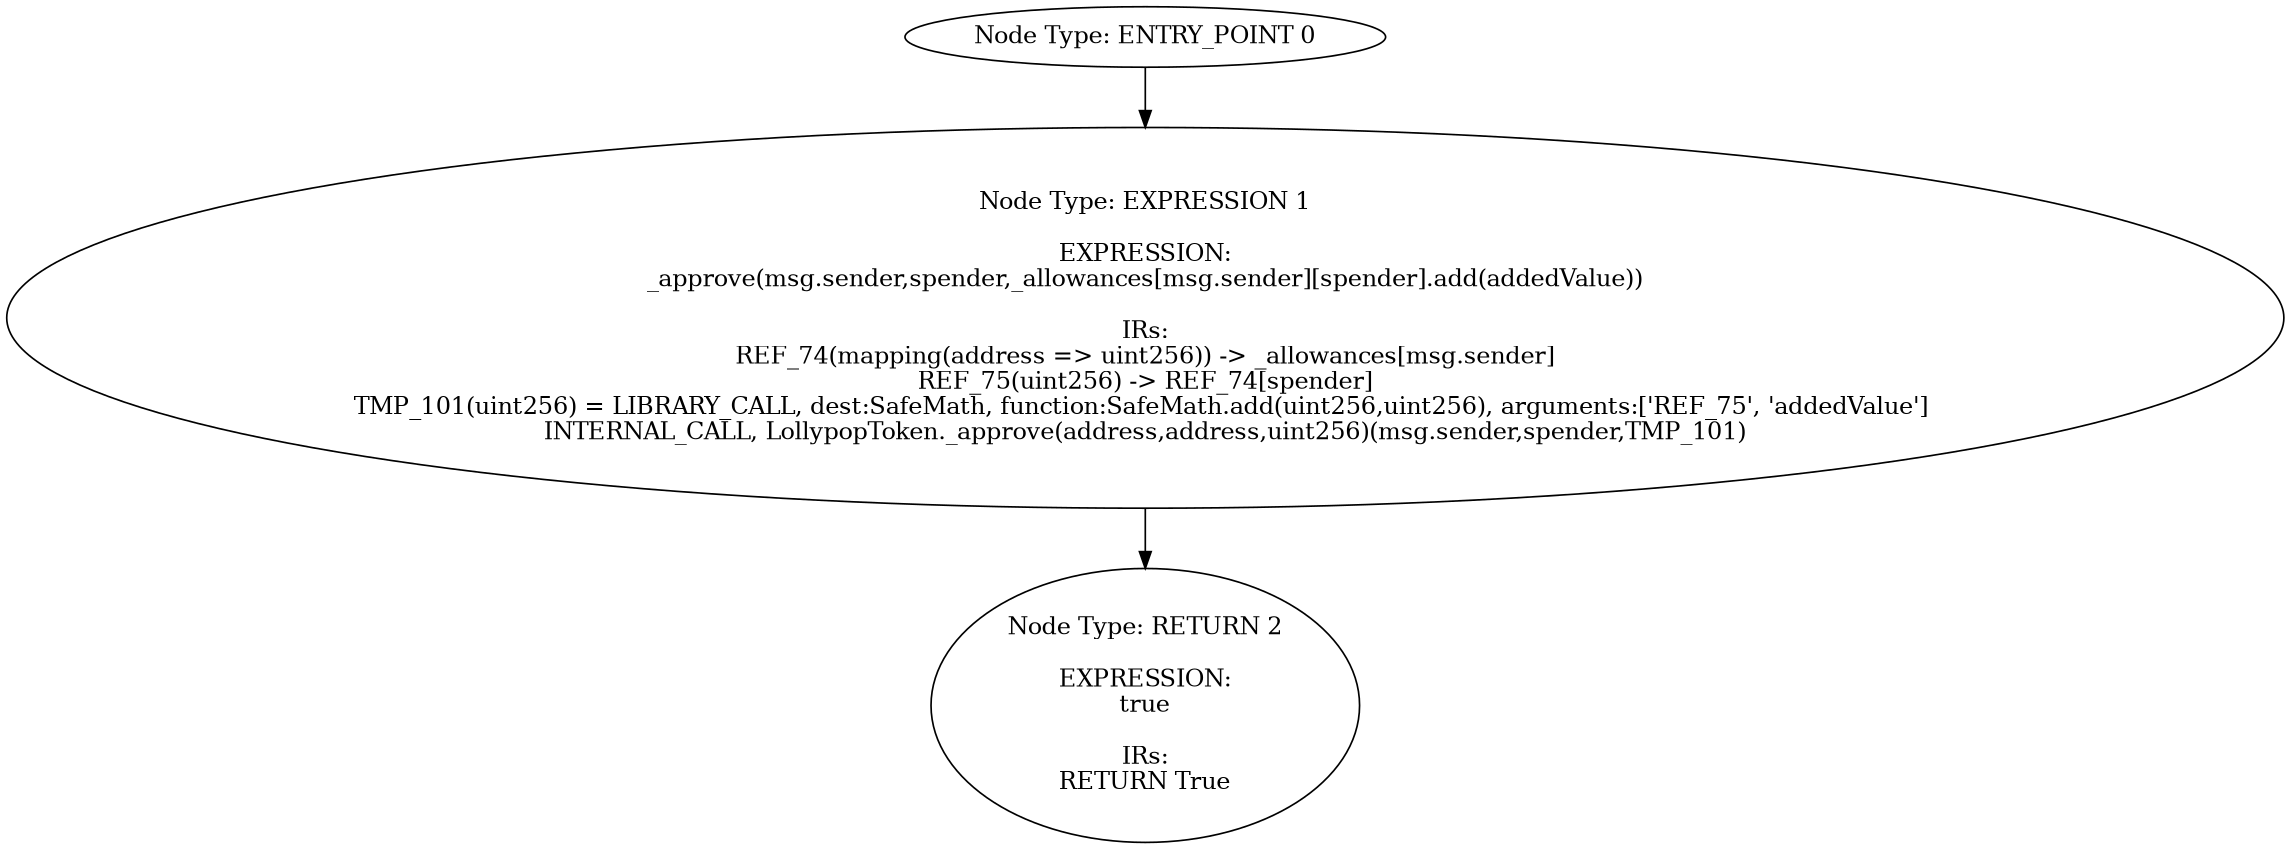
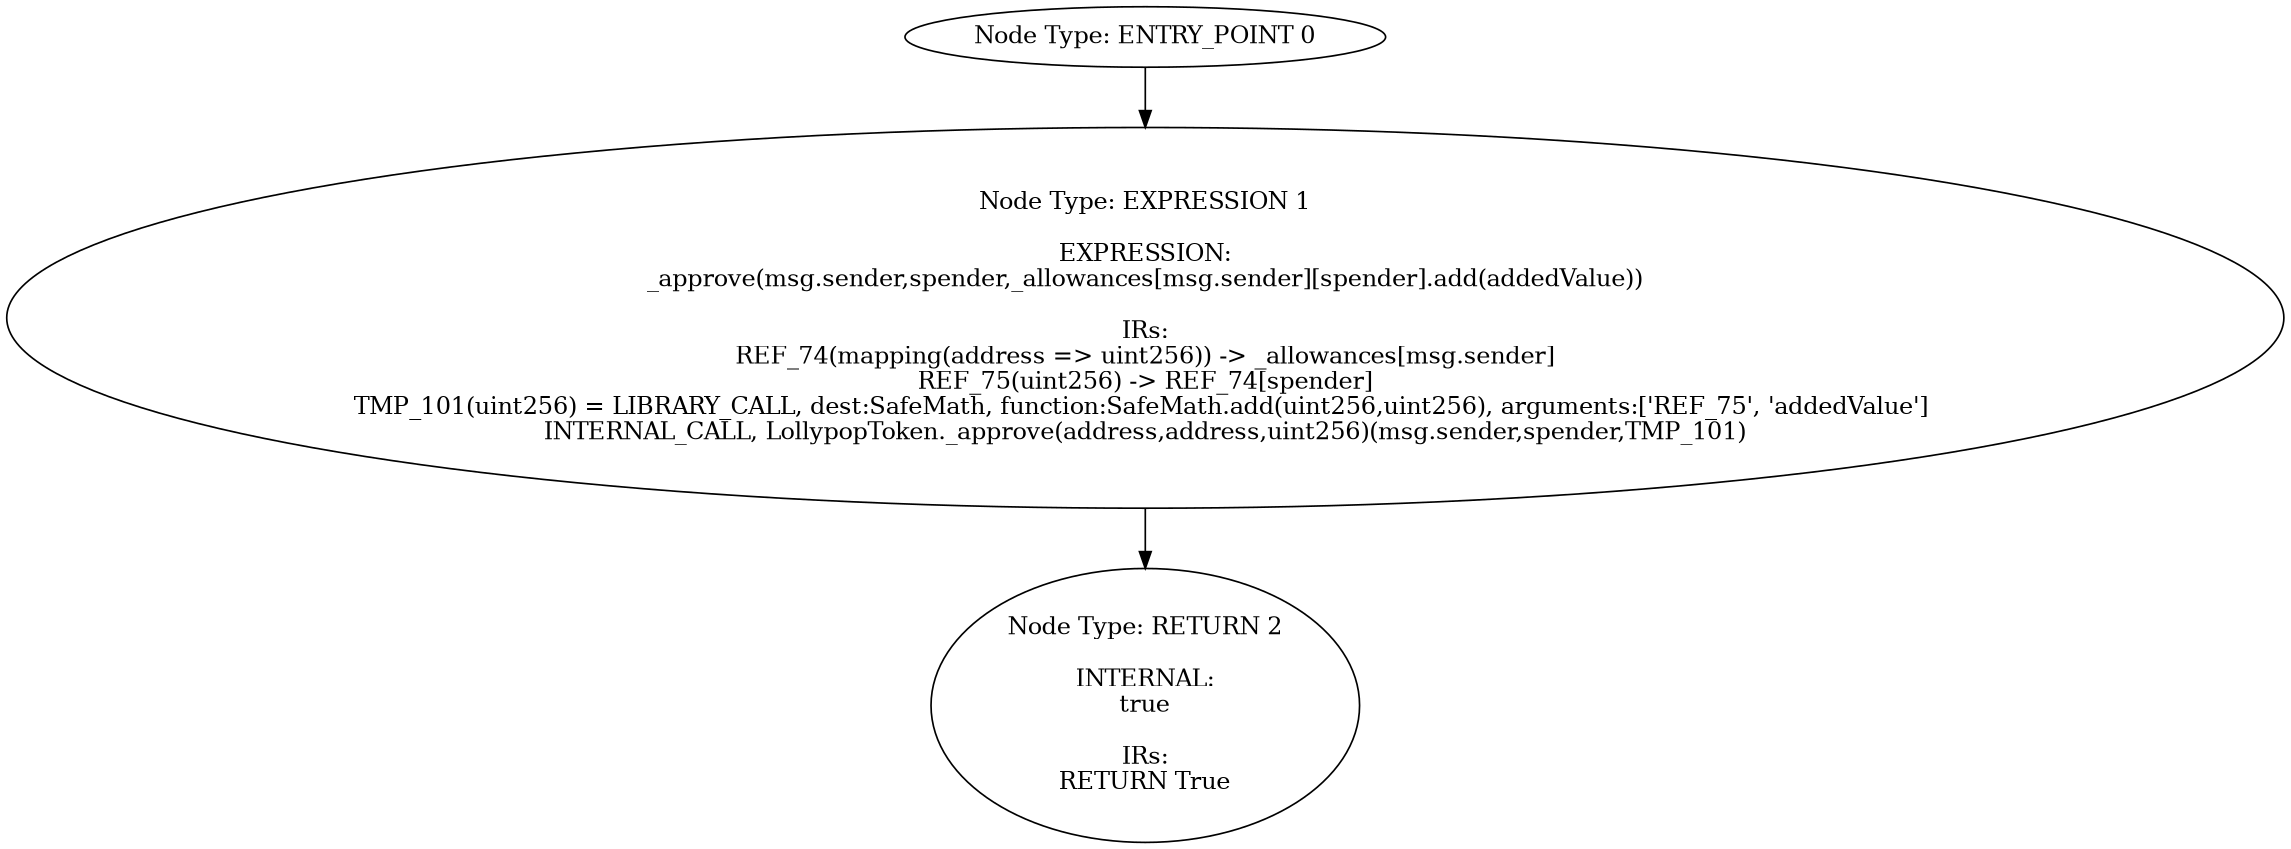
node "Node Type: RETURN 2 EXPRESSION: true IRs: RETURN True": label "Node Type: RETURN 2 EXPRESSION: true IRs: RETURN True" -> "Node Type: RETURN 2 INTERNAL: true IRs: RETURN True"
